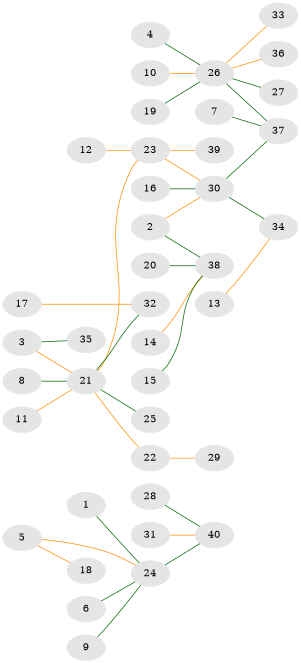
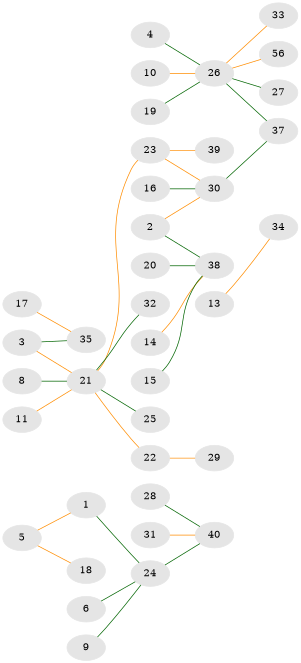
node "36": label "36" -> "56"
node "7": removed
node "12": removed
edge "30" -- "34": removed
edge "17" -- "32": now "17" -- "35"
edge "5" -- "24": now "5" -- "1"
